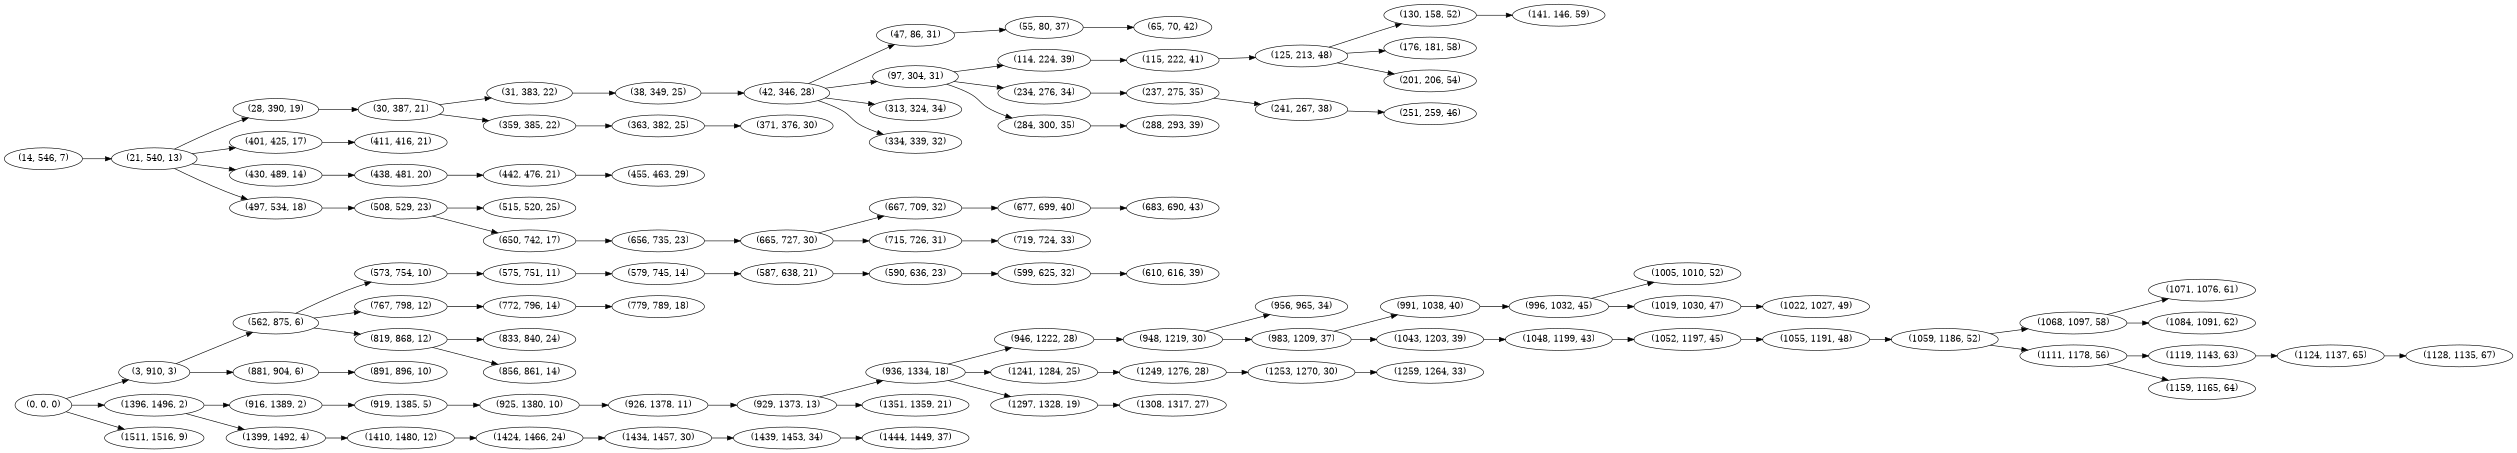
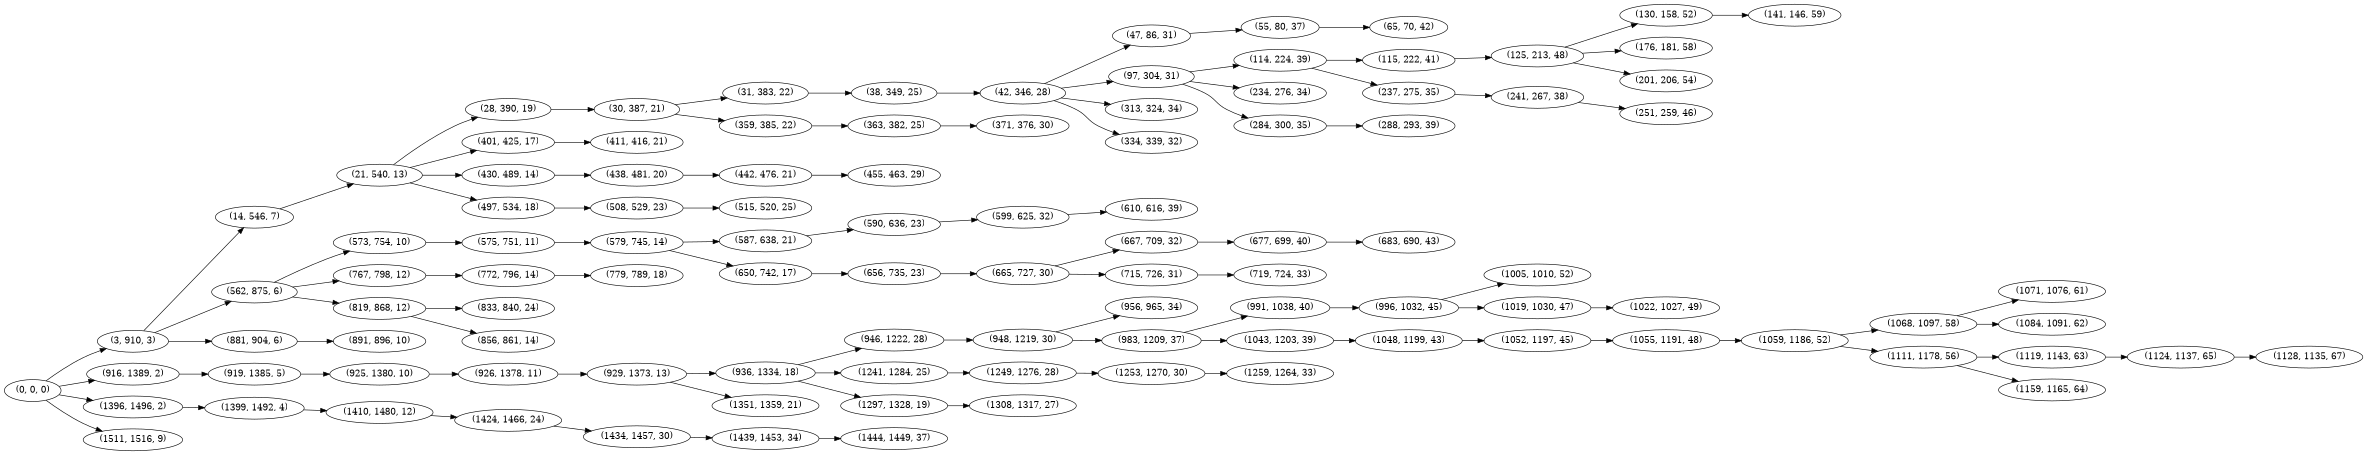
edge "(234, 276, 34)" -> "(237, 275, 35)": now "(114, 224, 39)" -> "(237, 275, 35)"
edge "(508, 529, 23)" -> "(650, 742, 17)": now "(579, 745, 14)" -> "(650, 742, 17)"
edge "(3, 910, 3)" -> "(14, 546, 7)": added
edge "(1396, 1496, 2)" -> "(916, 1389, 2)": now "(0, 0, 0)" -> "(916, 1389, 2)"
